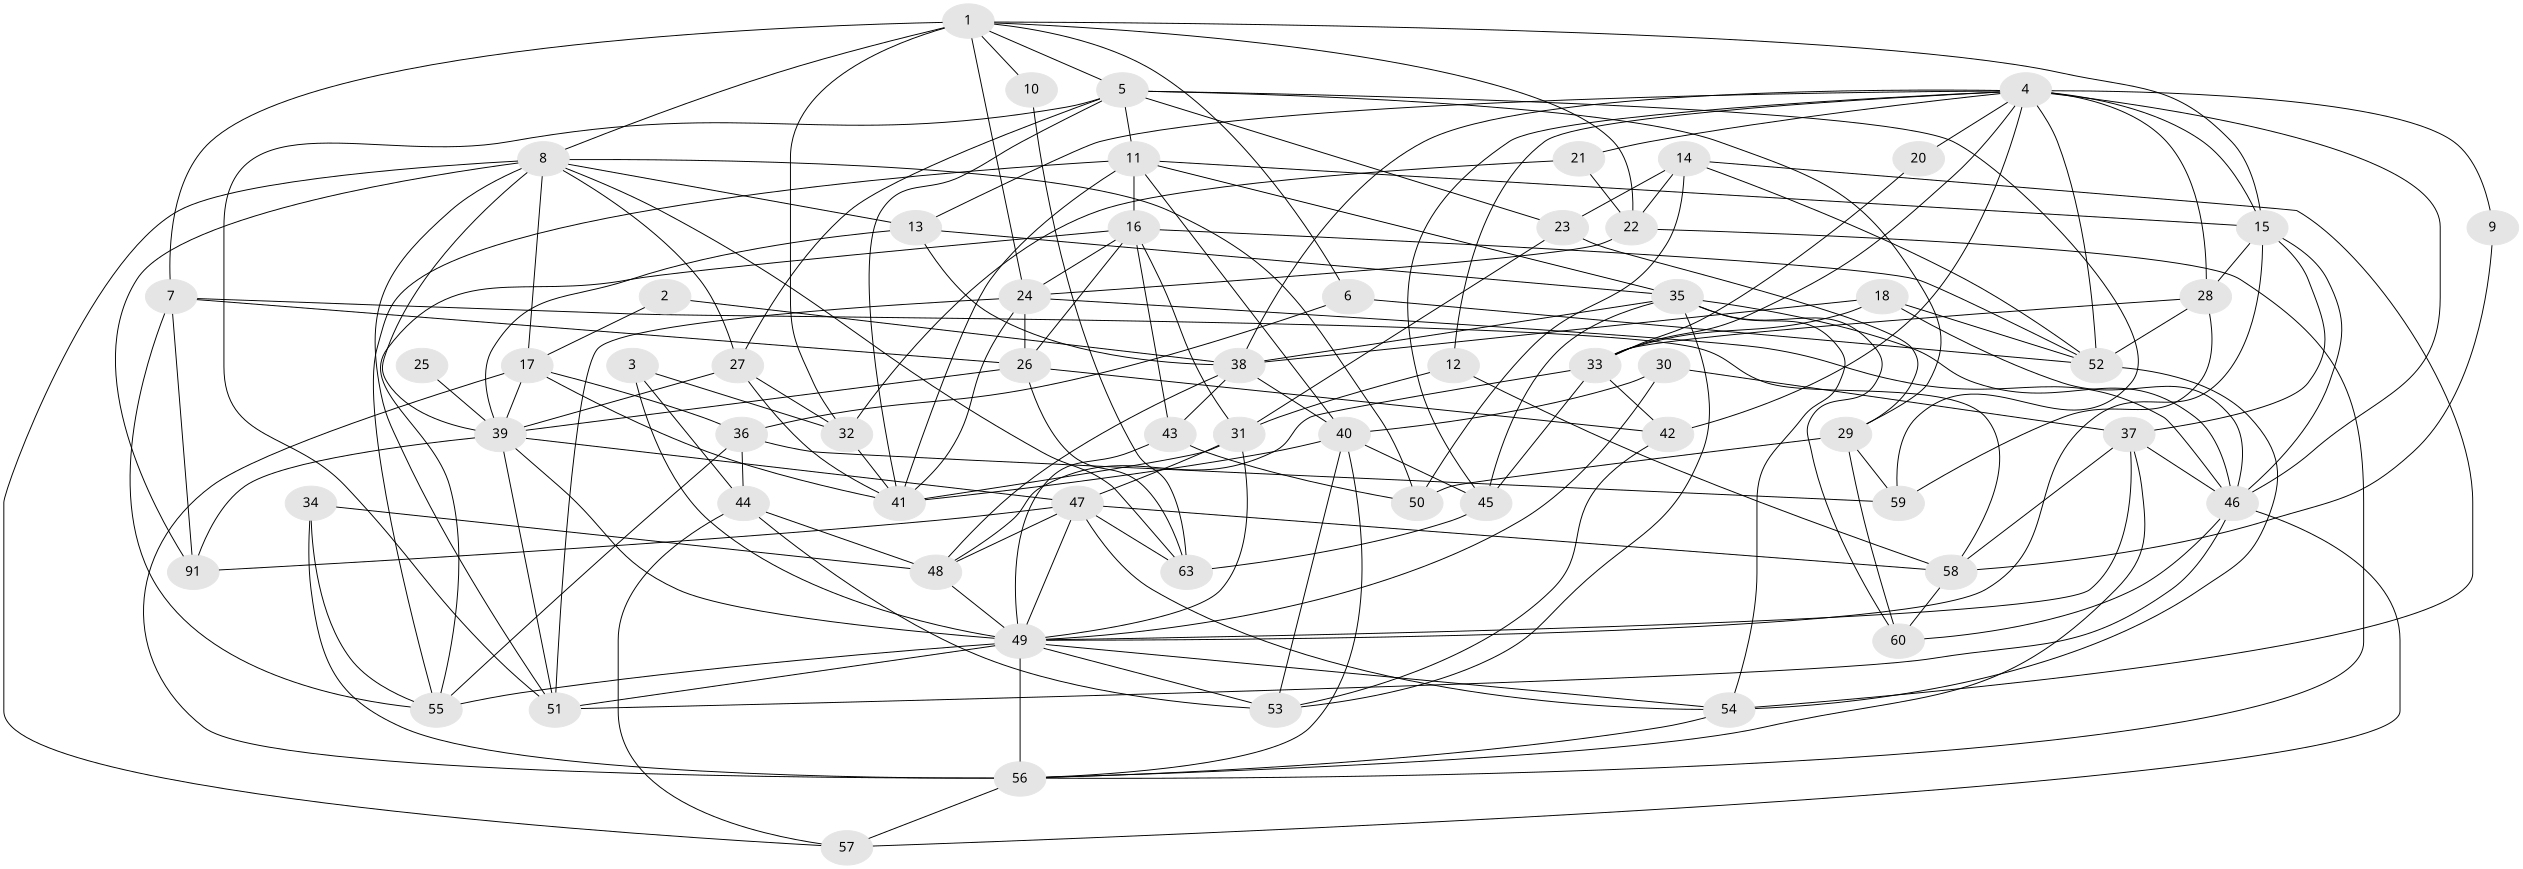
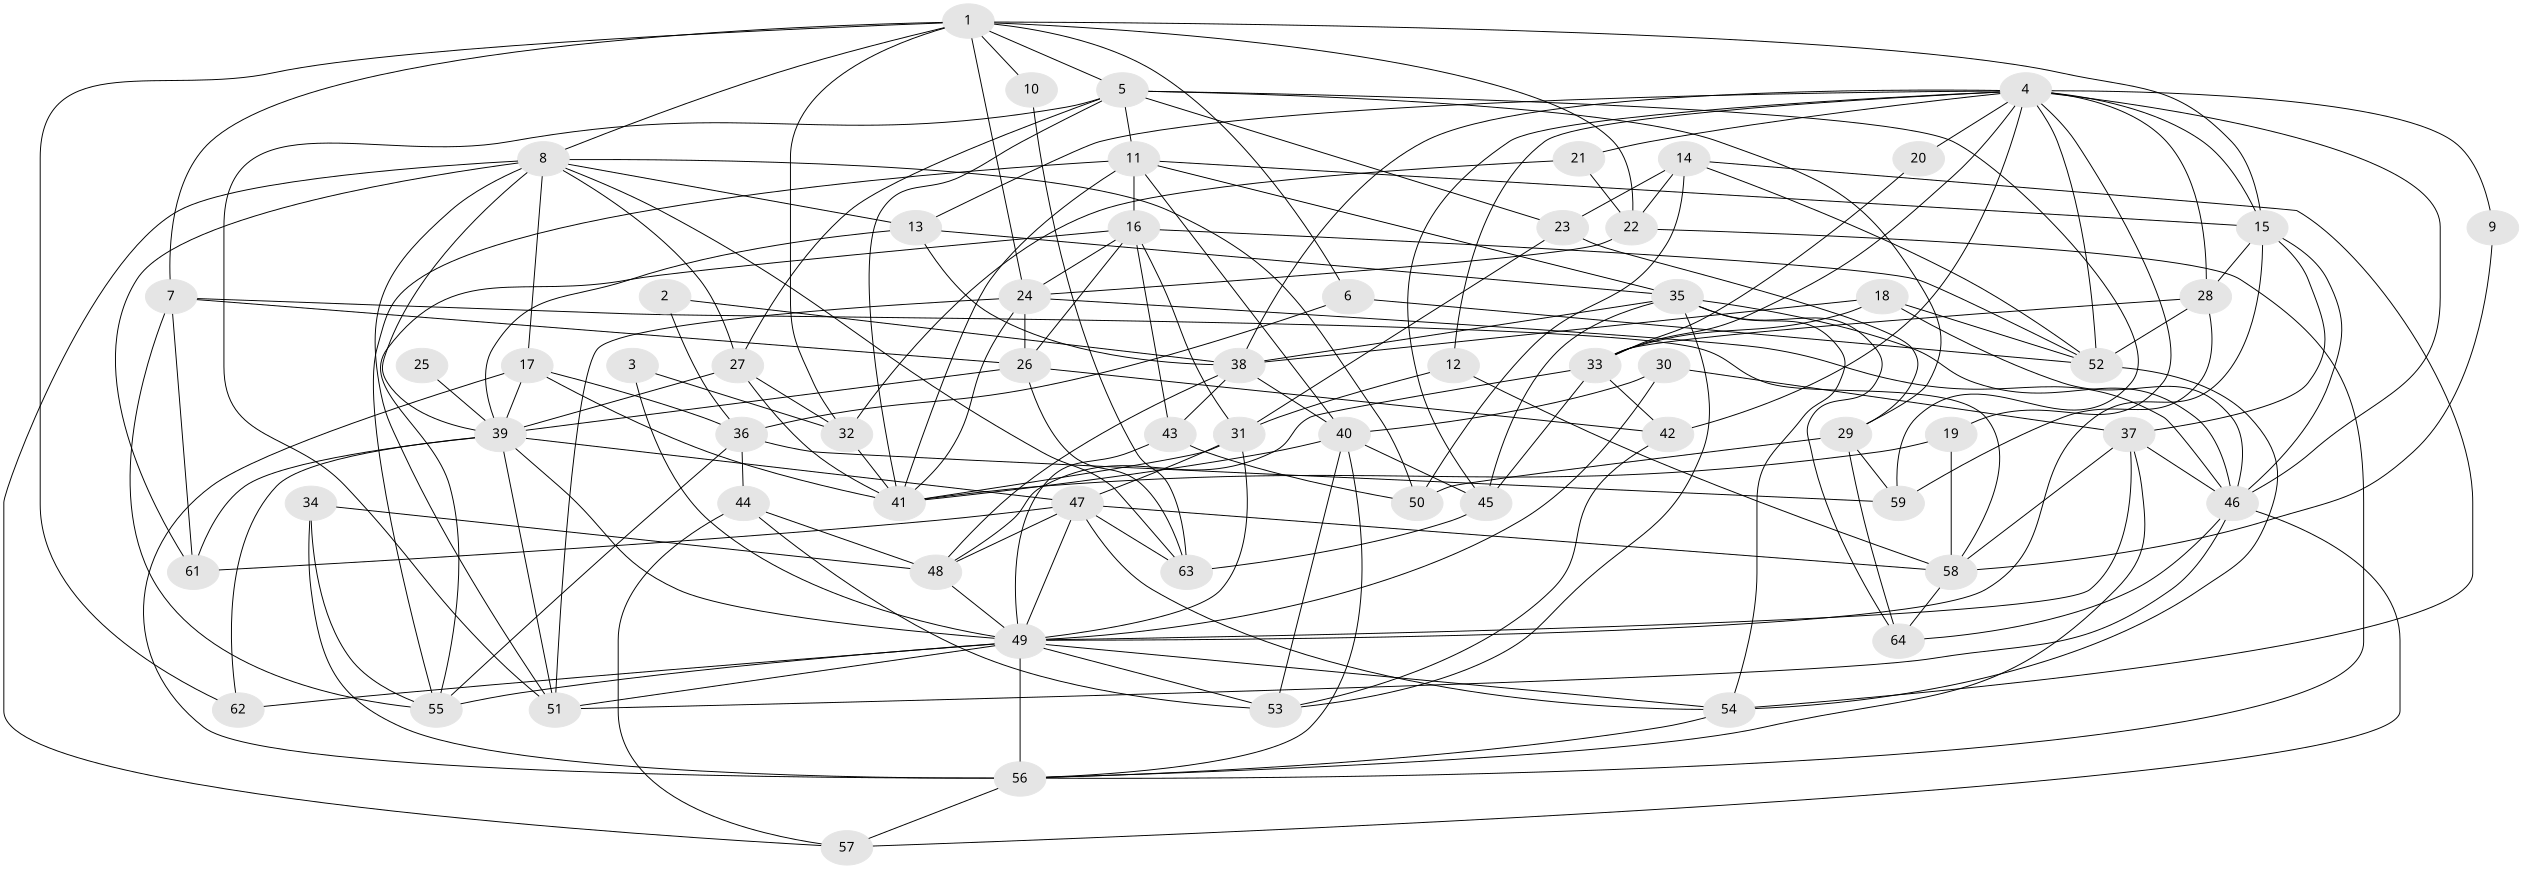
edge "2" -- "17": now "2" -- "36"
node "19": added
edge "3" -- "44": removed
node "91": label "91" -> "61"
node "60": label "60" -> "64"
node "62": added
